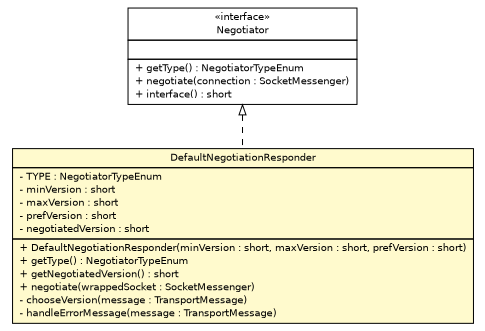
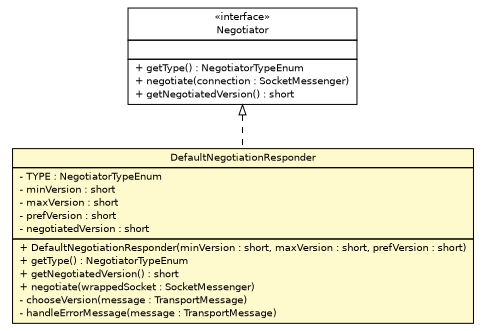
node "Negotiator": text "+ interface() : short" -> "+ getNegotiatedVersion() : short"
